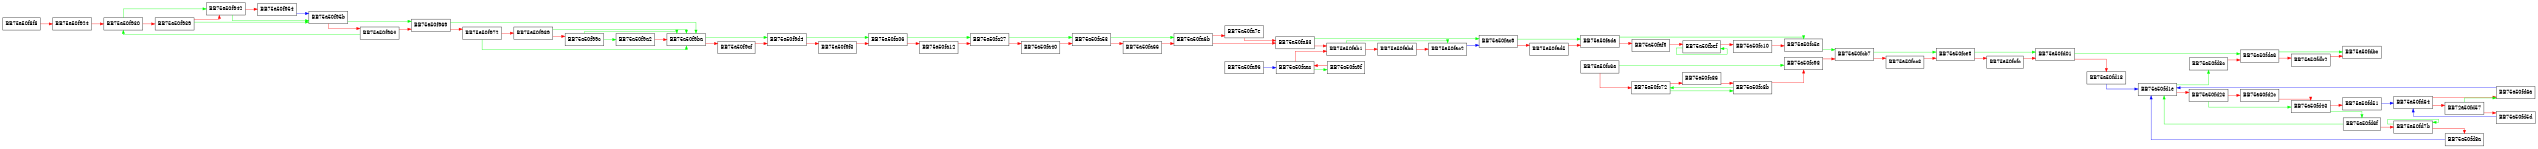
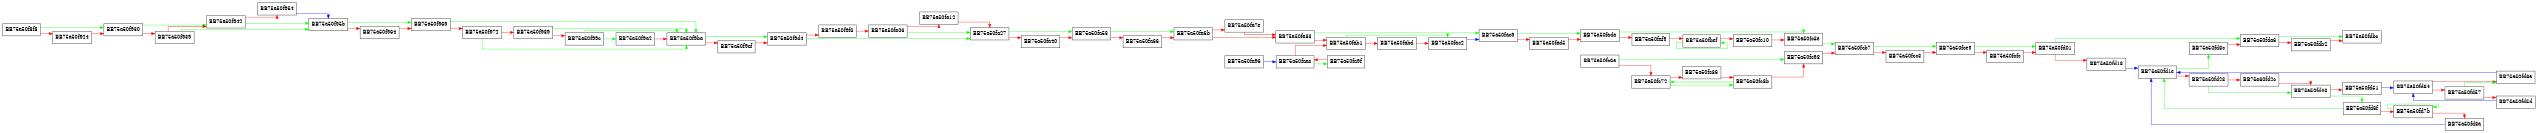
edge "BB75a50f964" -> "BB75a50f930": now "BB75a50f8f8" -> "BB75a50f930"
edge "BB75a50f9d4" -> "BB75a50fa06": now "BB75a50f9d4" -> "BB75a50fa27"
node "BB72a50fd57": label "BB72a50fd57" -> "BB75a50fd57"
